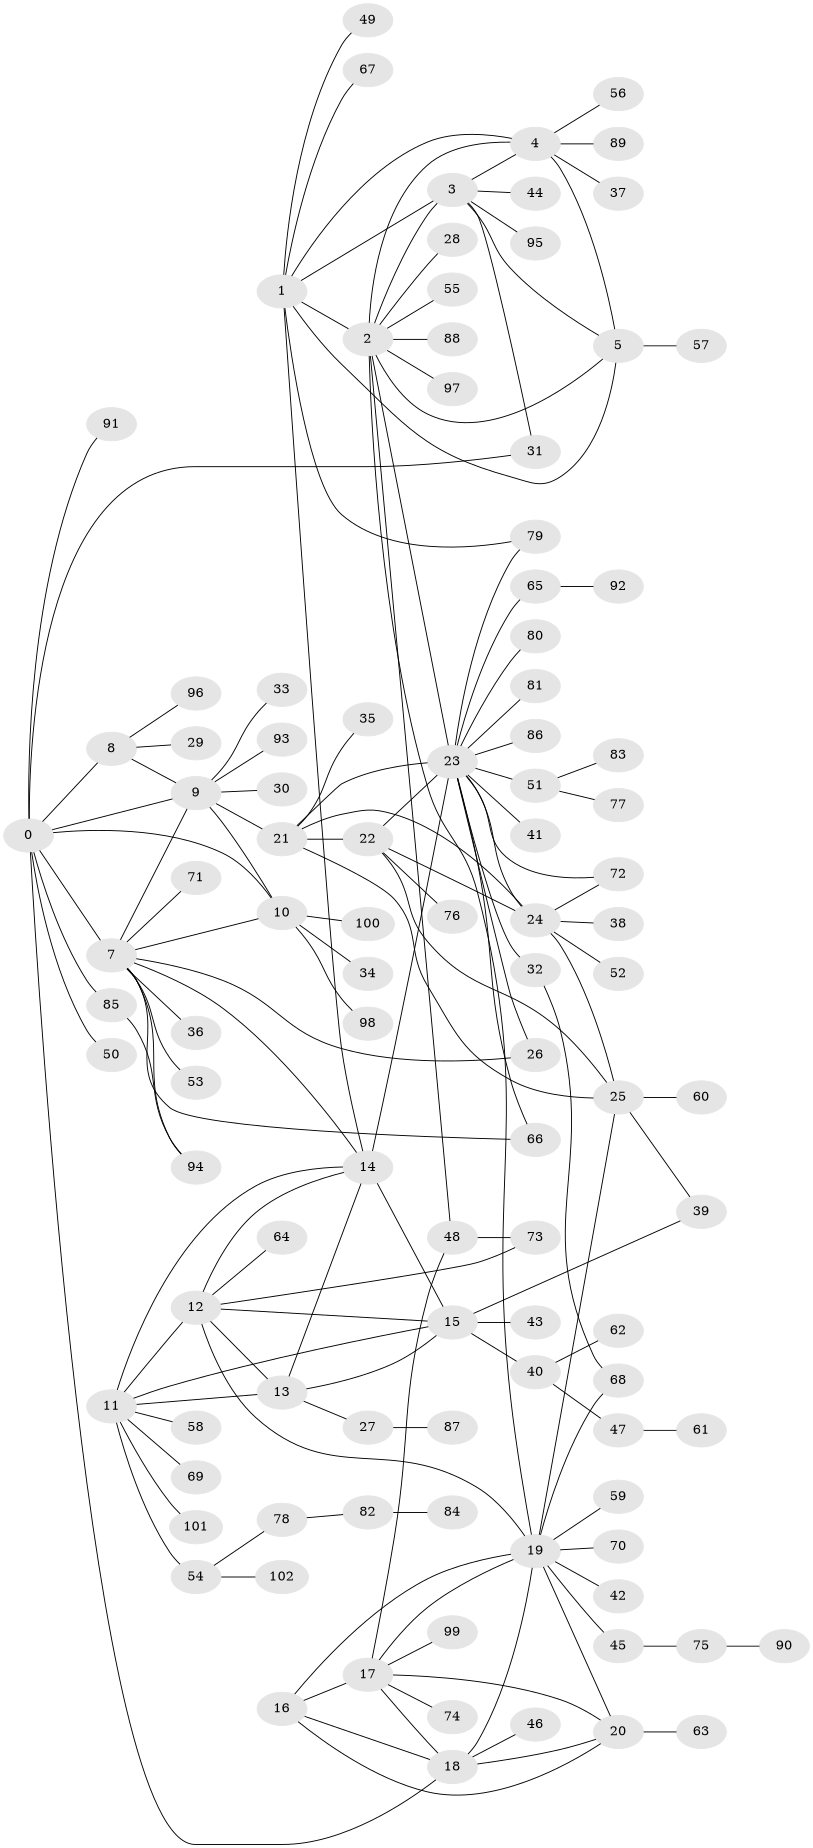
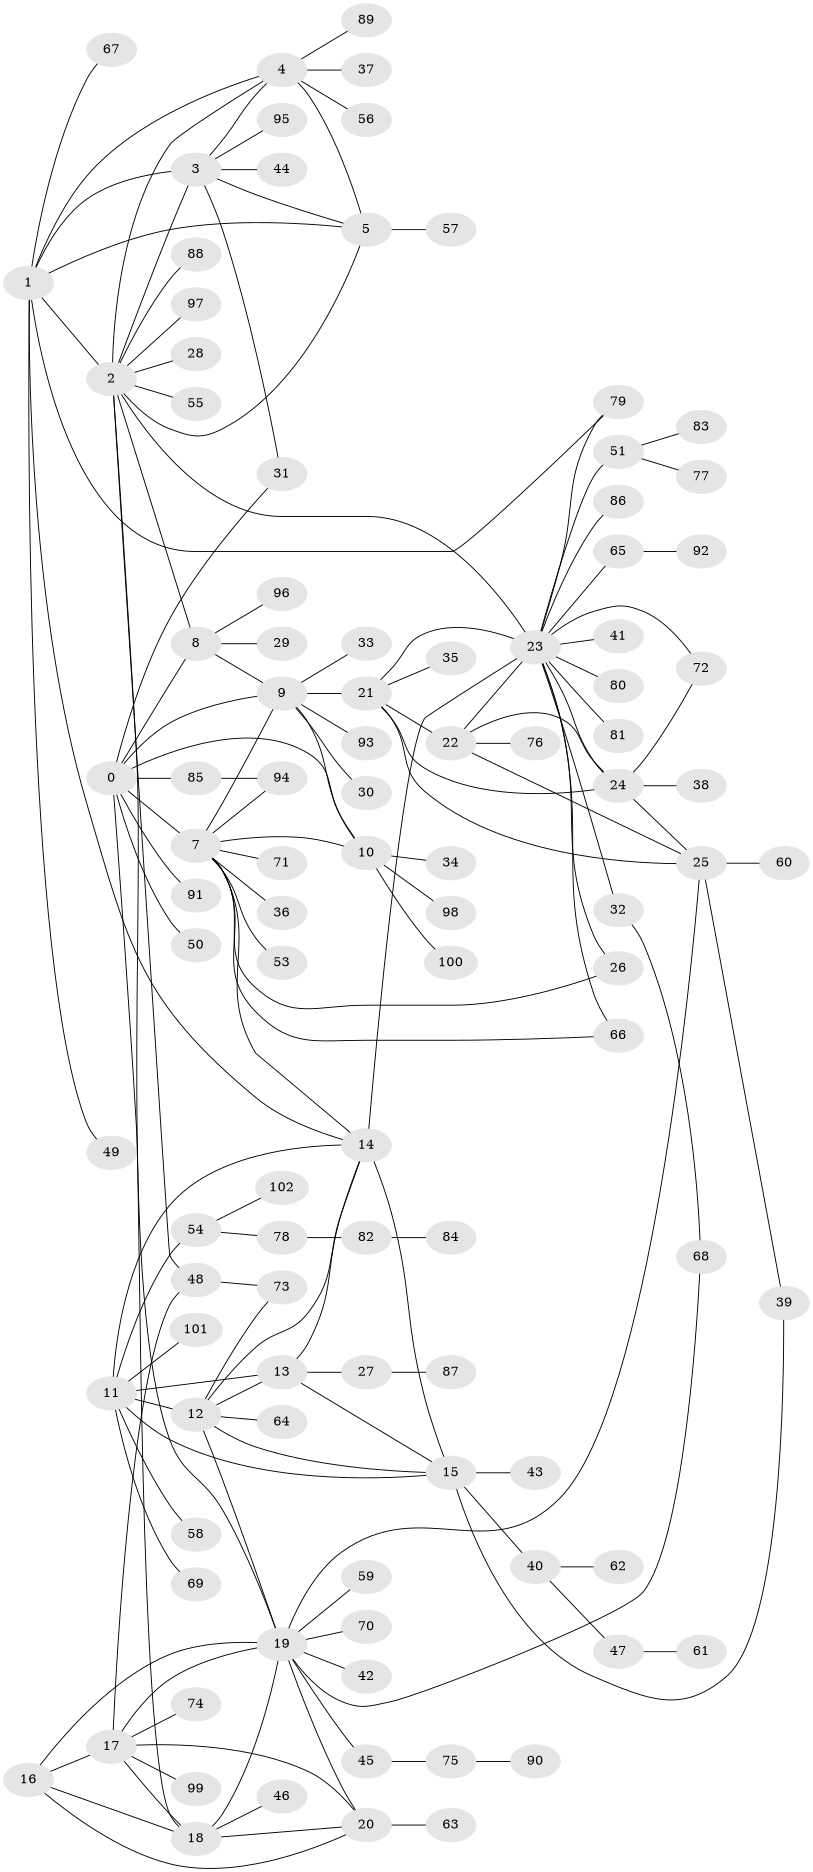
edge "2" -- "8": added
node "52": removed
